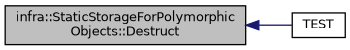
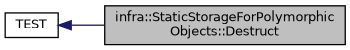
edge "TEST" -> "infra::StaticStorageForPolymorphic Objects::Destruct": reversed
